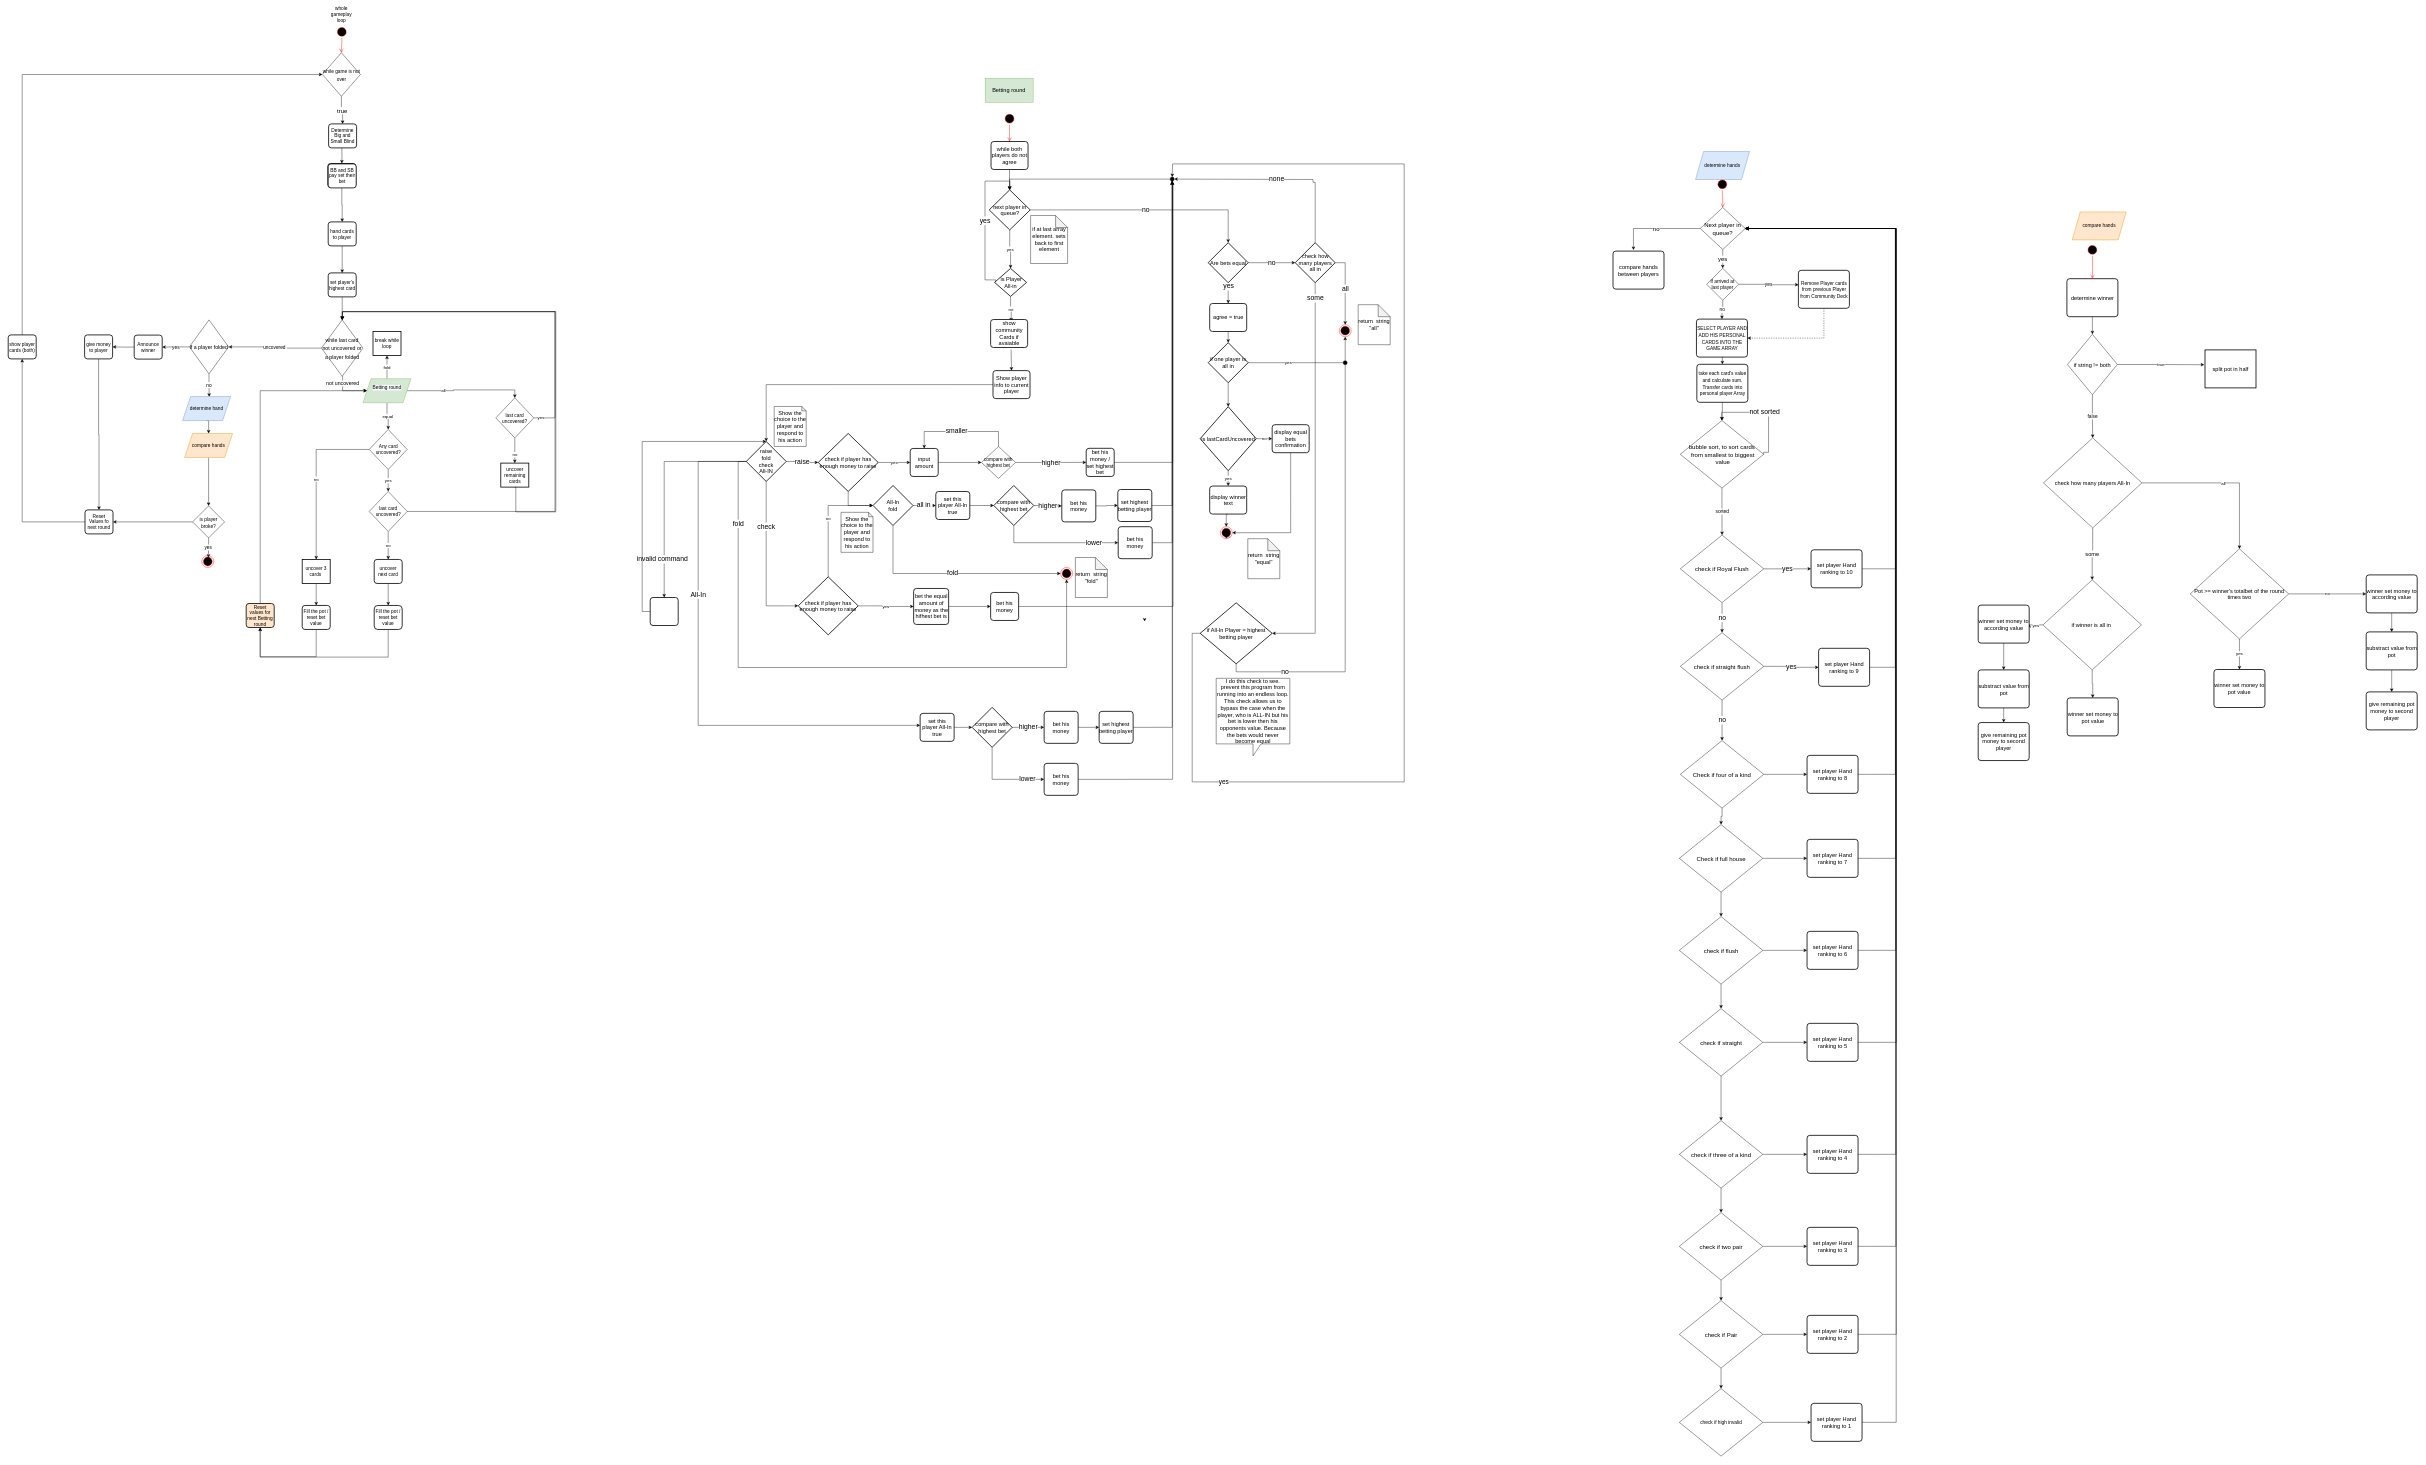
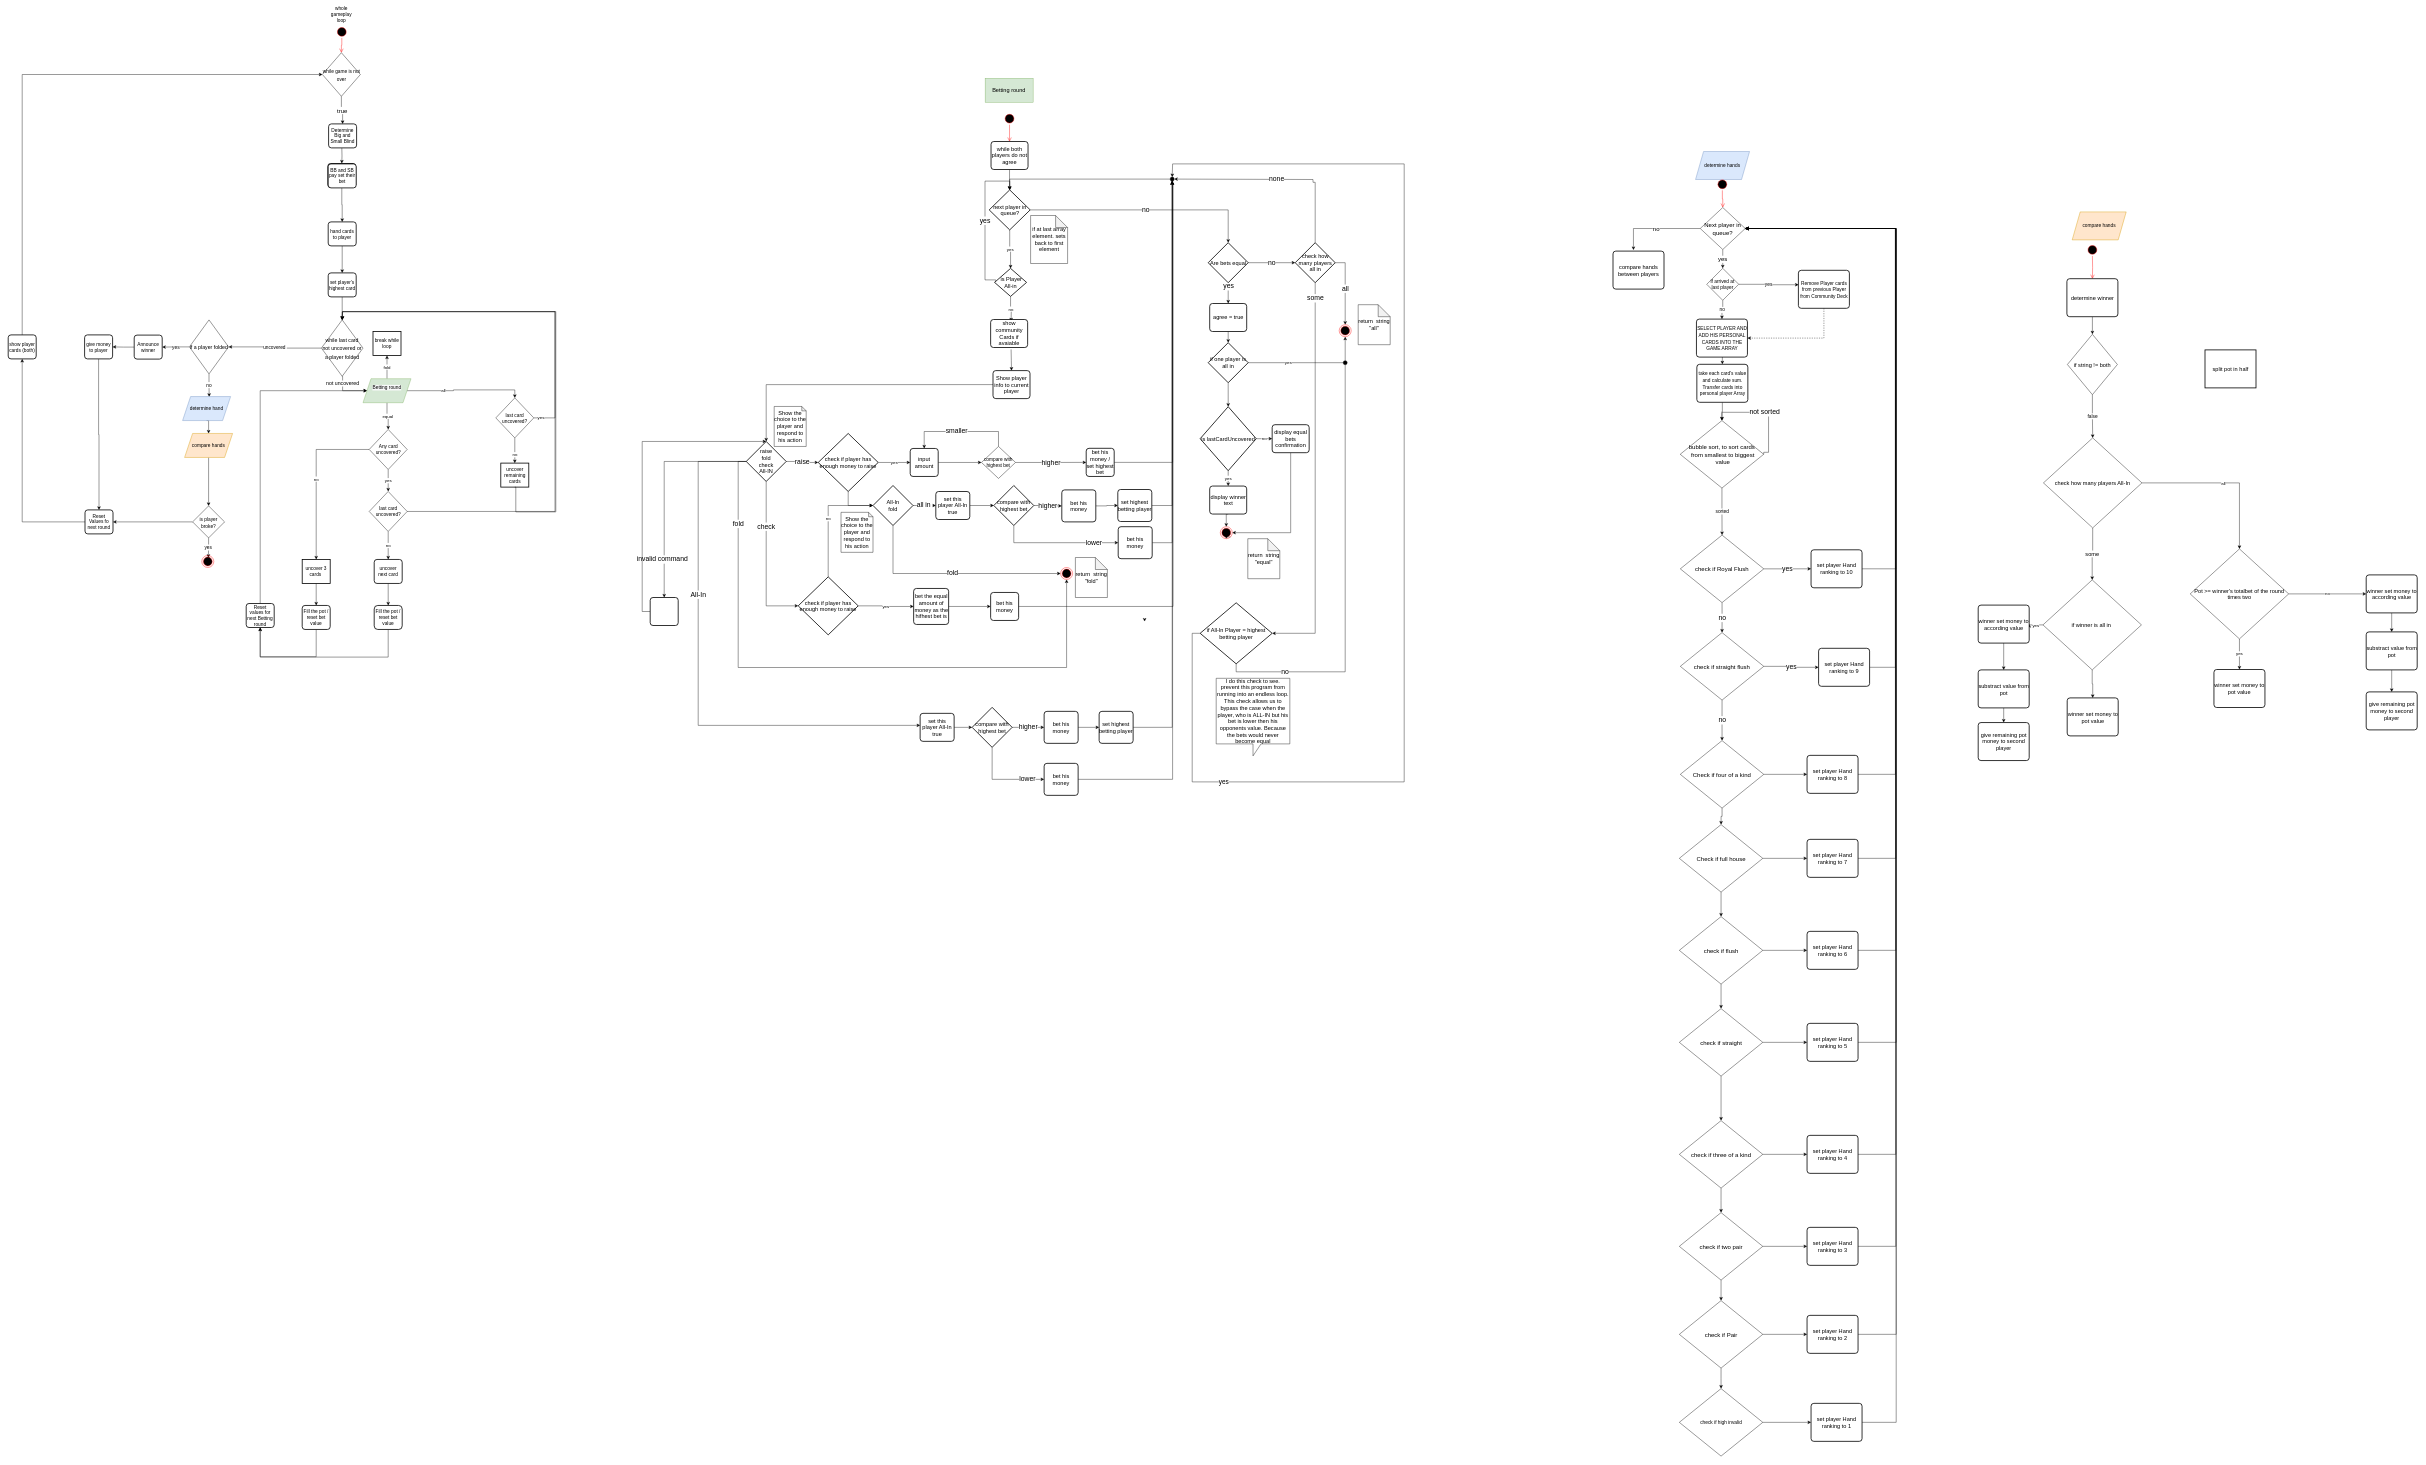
edge "if string != both" -> "split pot in half": removed, label "true"
node "Reset values for next Betting round": fillcolor #ffe6cc -> #ffffff
